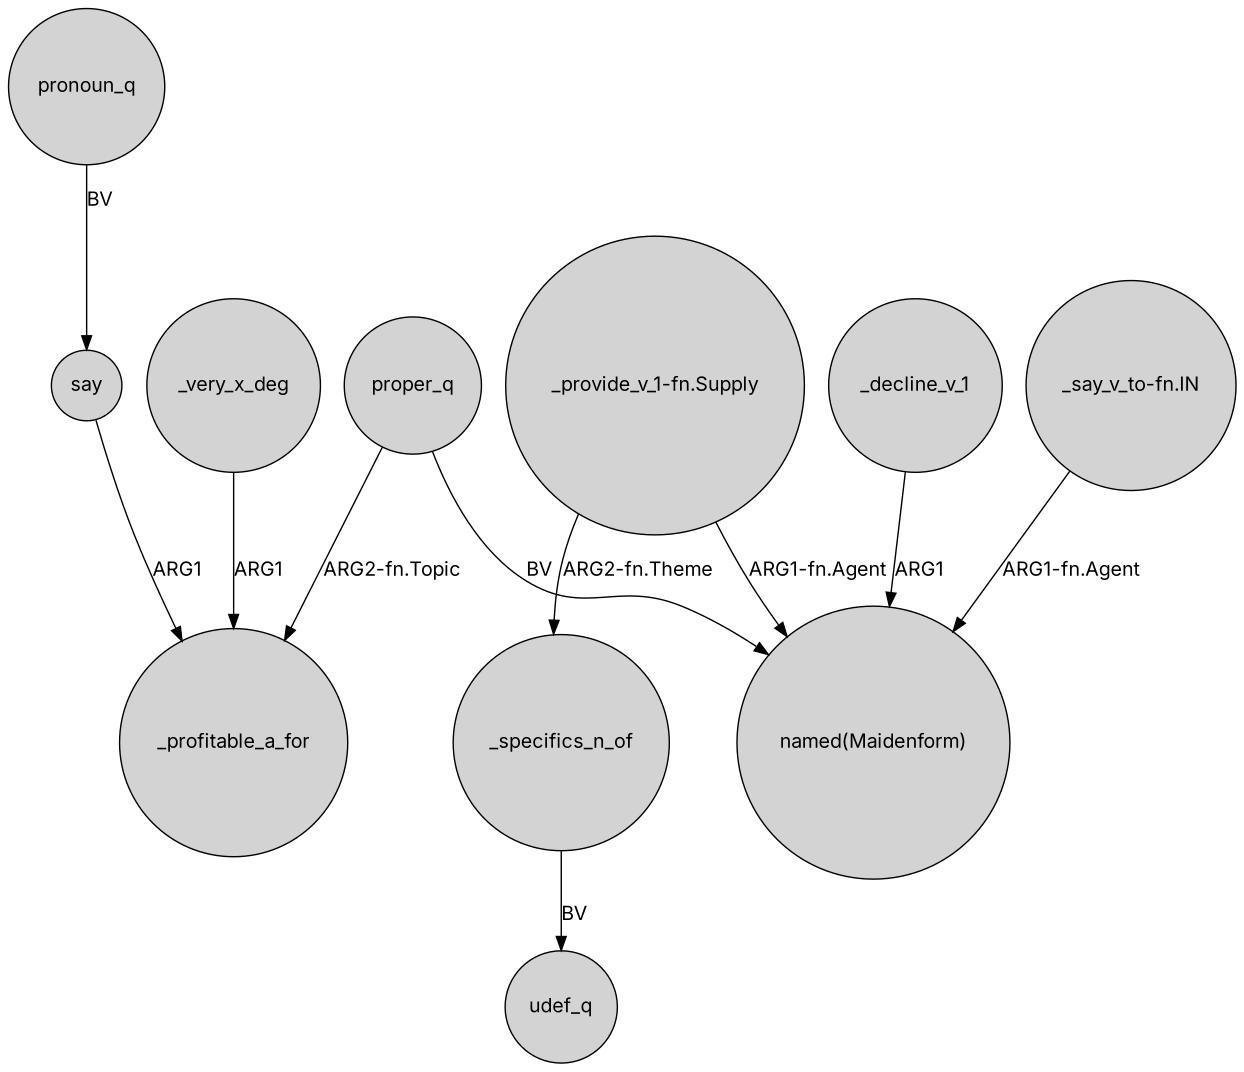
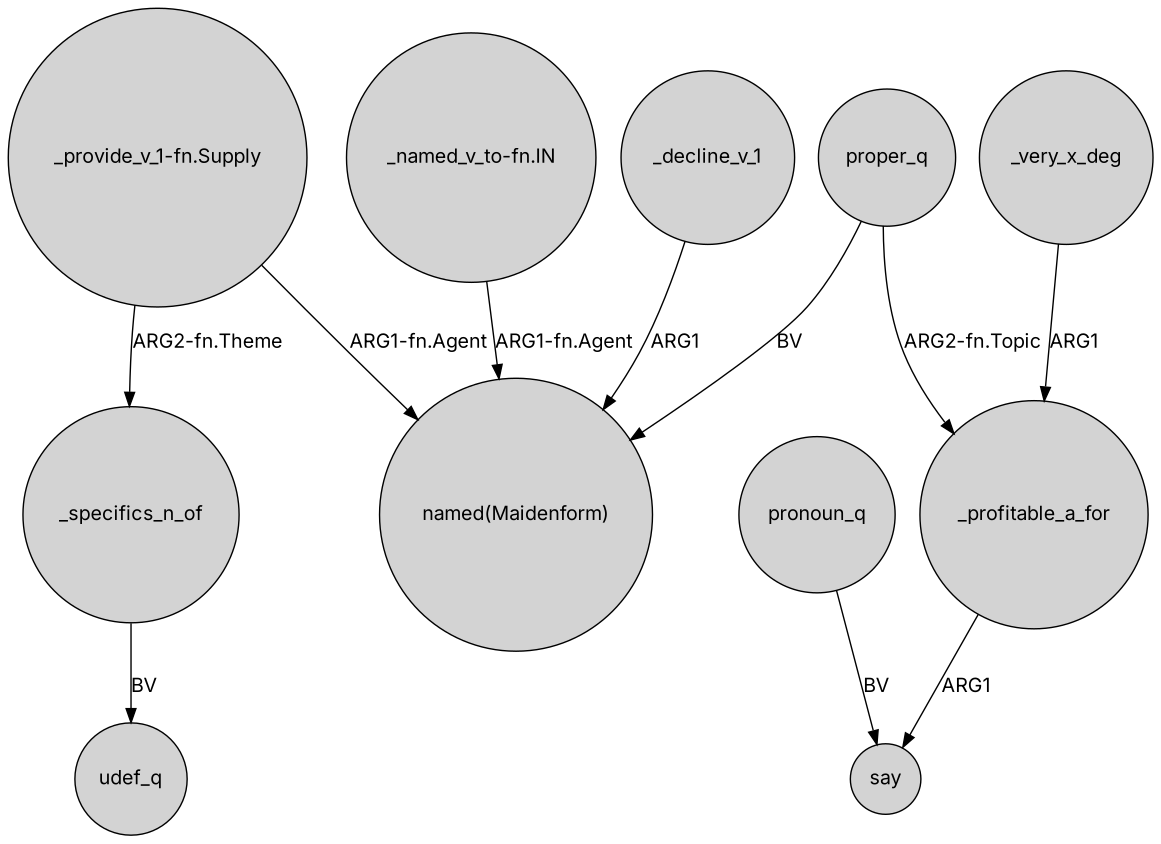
node "_say_v_to-fn.IN": label "_say_v_to-fn.IN" -> "_named_v_to-fn.IN"
edge "say" -> "_profitable_a_for": reversed
